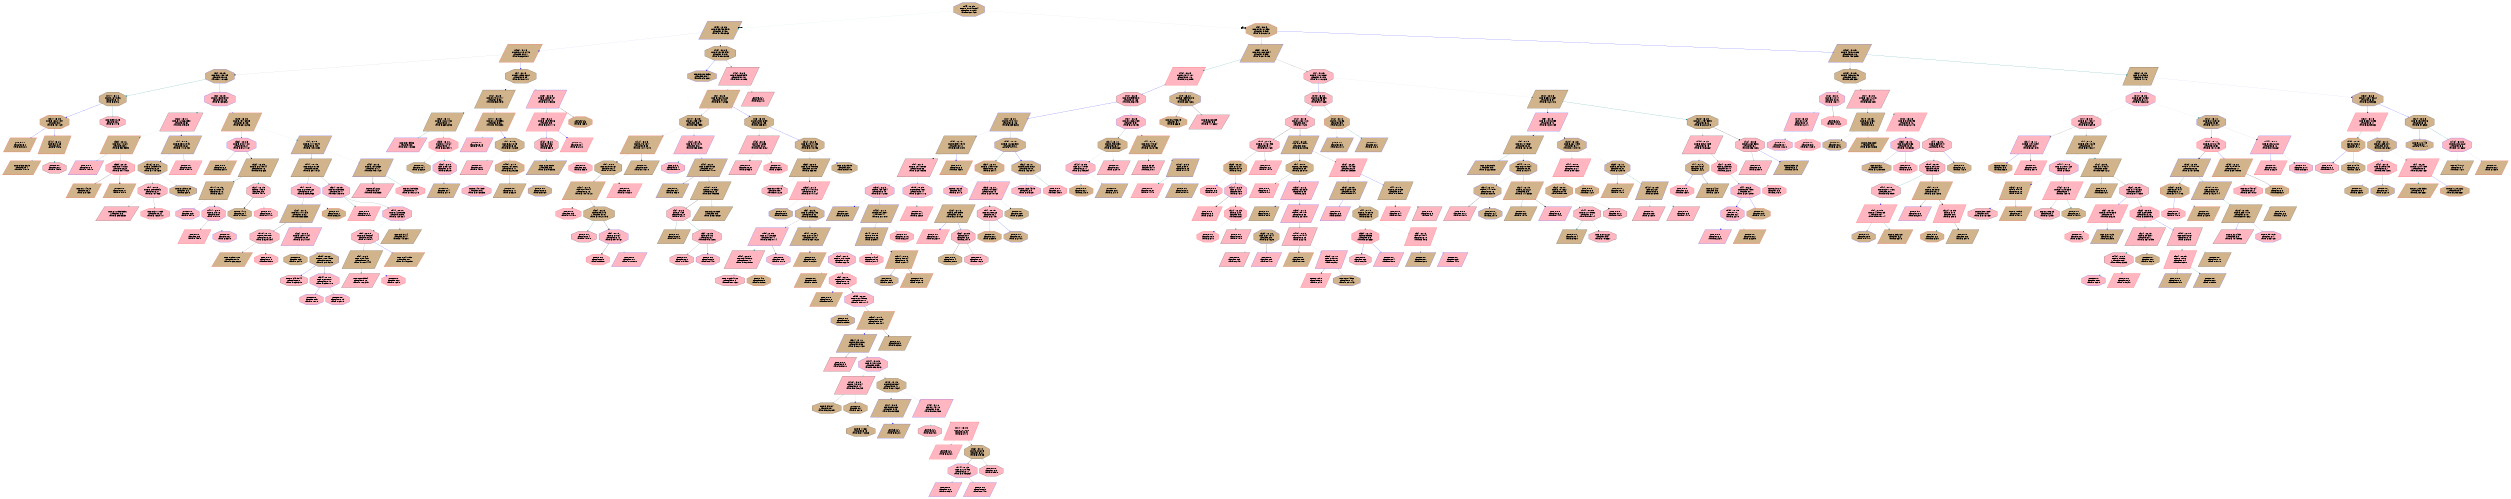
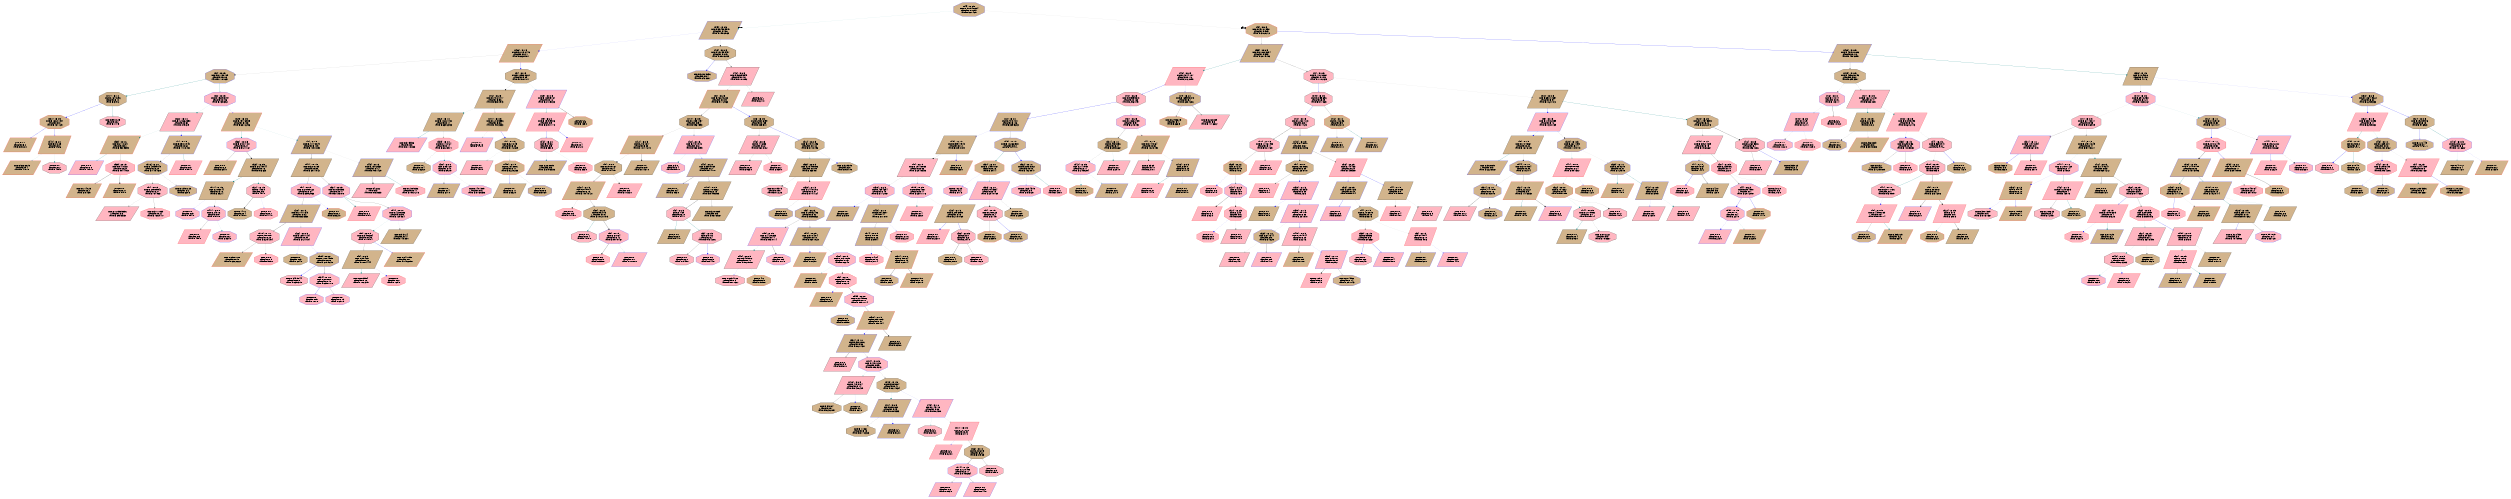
node "mse = 64.2222 samples = 3 value = 803.3333": label "mse = 64.2222 samples = 3 value = 803.3333" -> "mse = 64.2222 value = 3 value = 803.3333"
